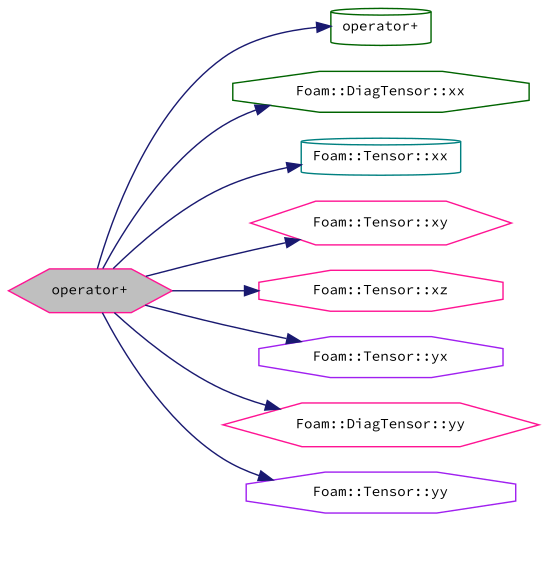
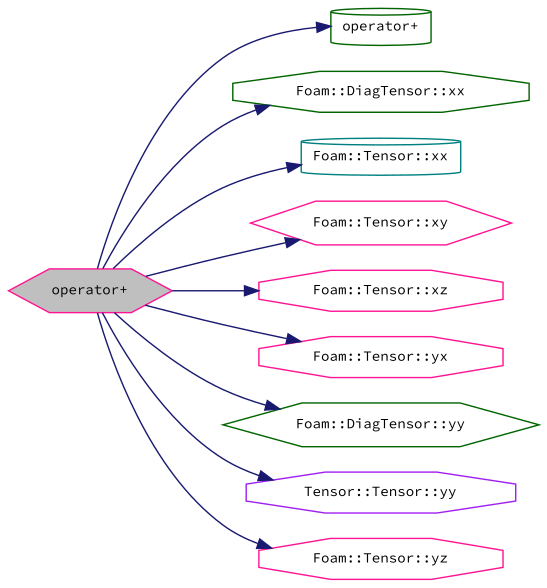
node "Foam::Tensor::yx": color purple -> deeppink
node "Foam::DiagTensor::yy": color deeppink -> darkgreen
node "Foam::Tensor::yy": label "Foam::Tensor::yy" -> "Tensor::Tensor::yy"
node "Foam::Tensor::yz": added
